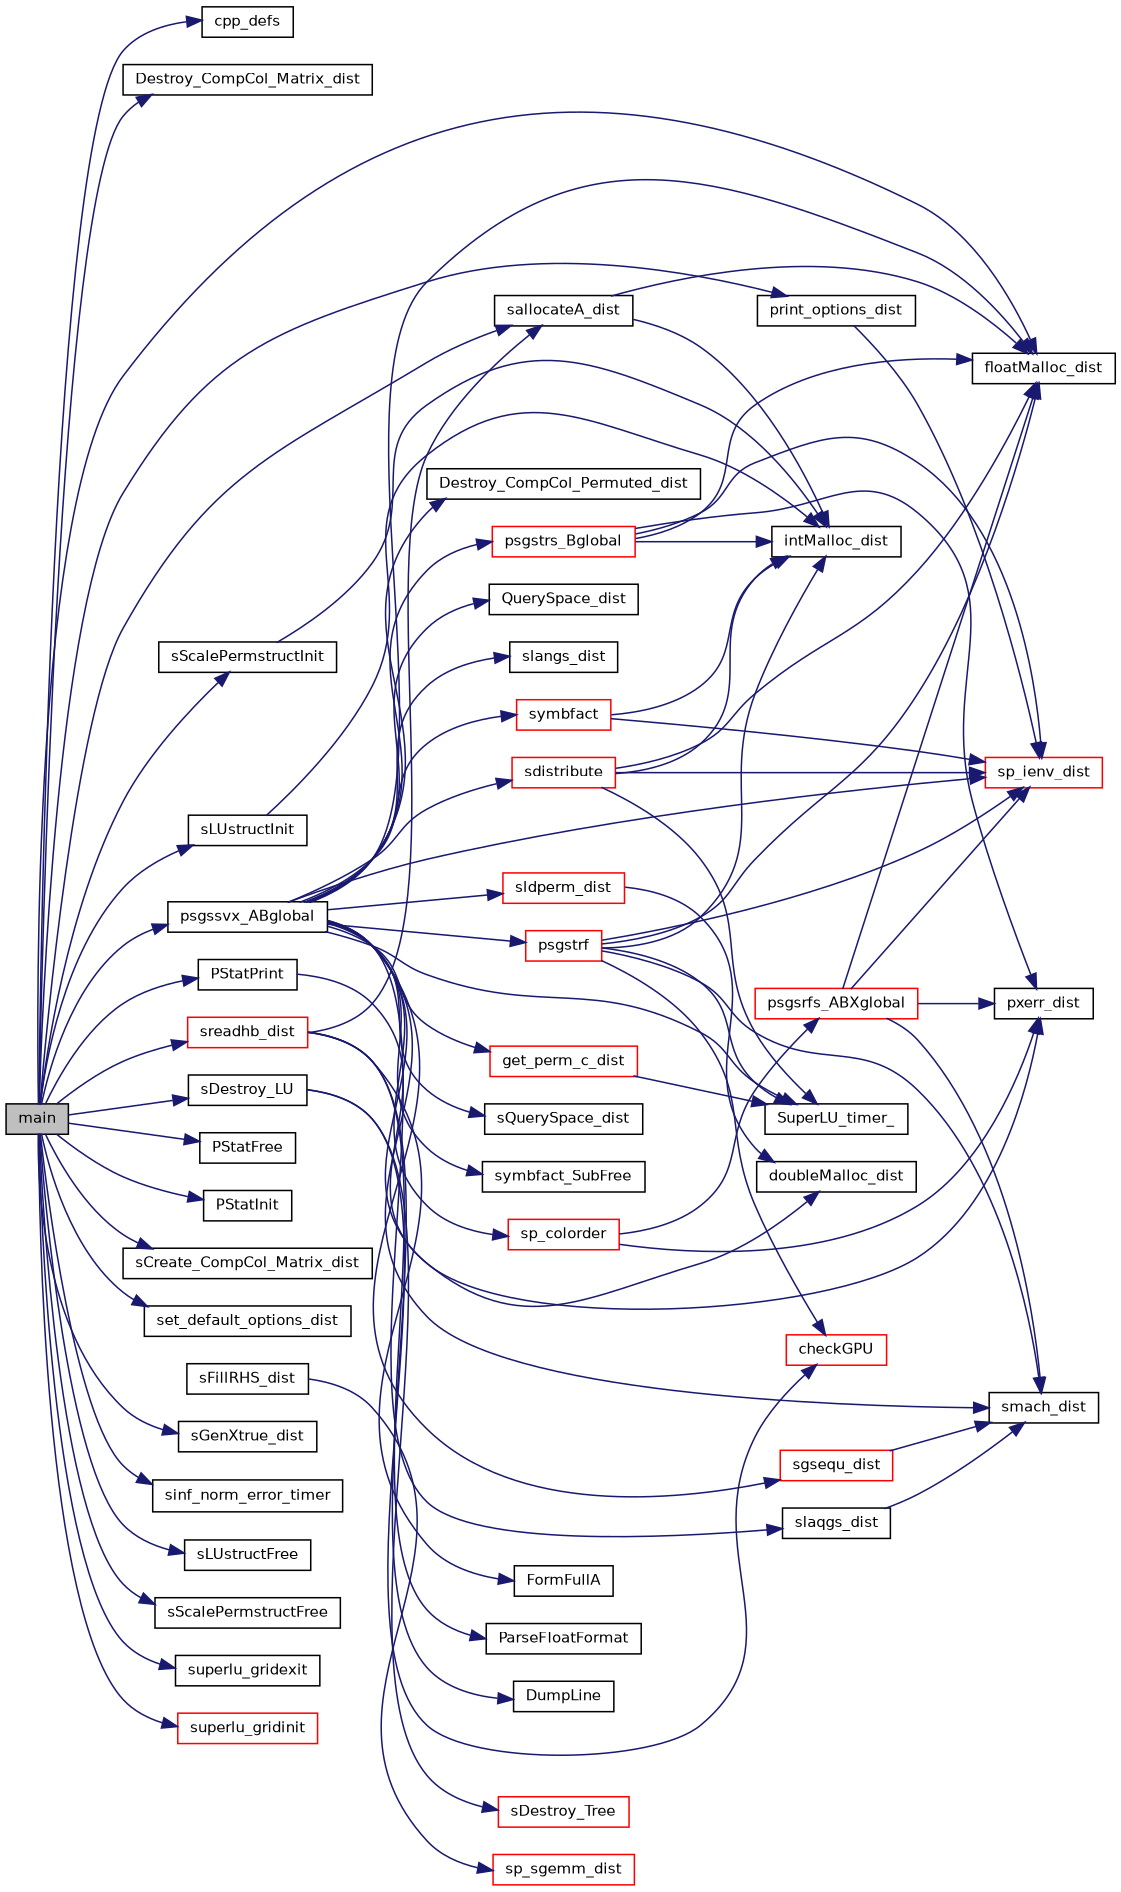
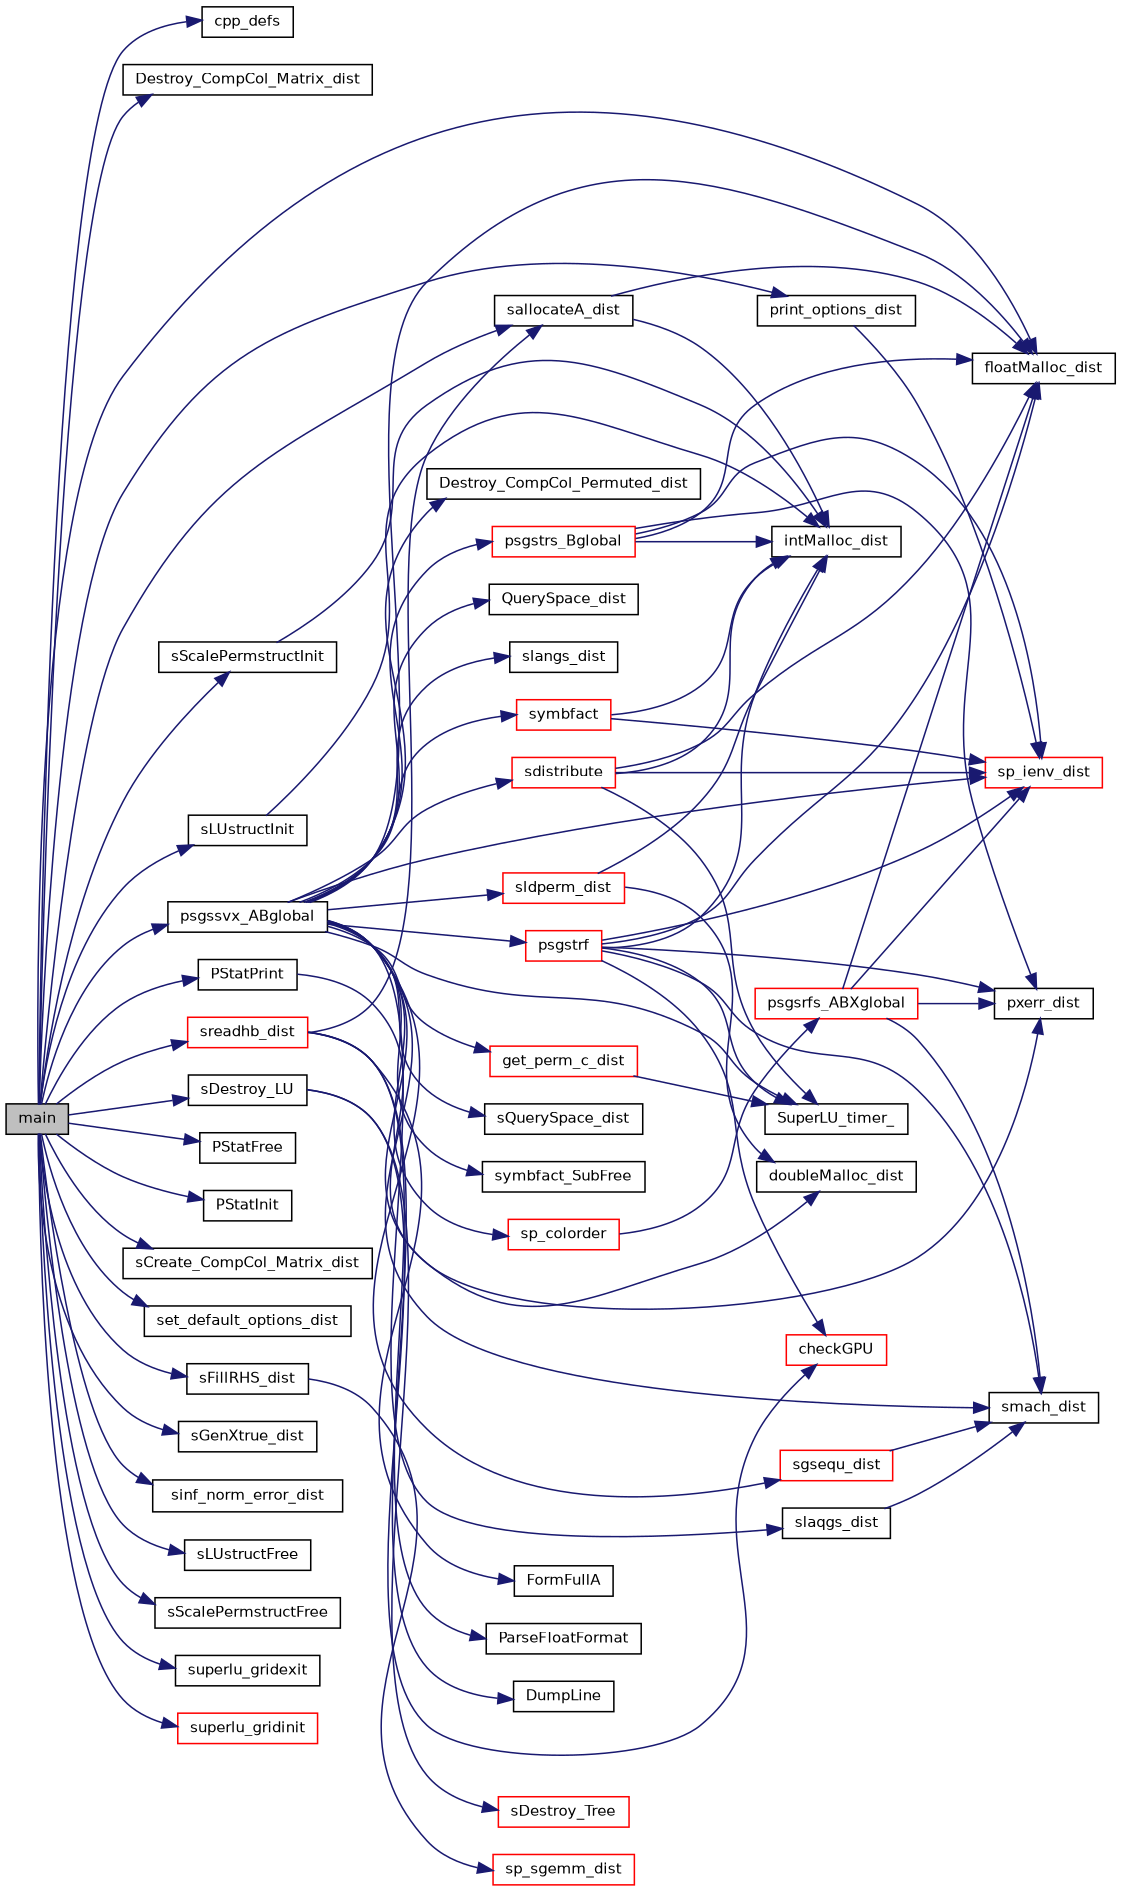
edge "sldperm_dist" -> "intMalloc_dist": added
edge "sp_colorder" -> "pxerr_dist": now "psgstrf" -> "pxerr_dist"
edge "main" -> "sFillRHS_dist": added
node "sinf_norm_error_timer": label "sinf_norm_error_timer" -> "sinf_norm_error_dist"
